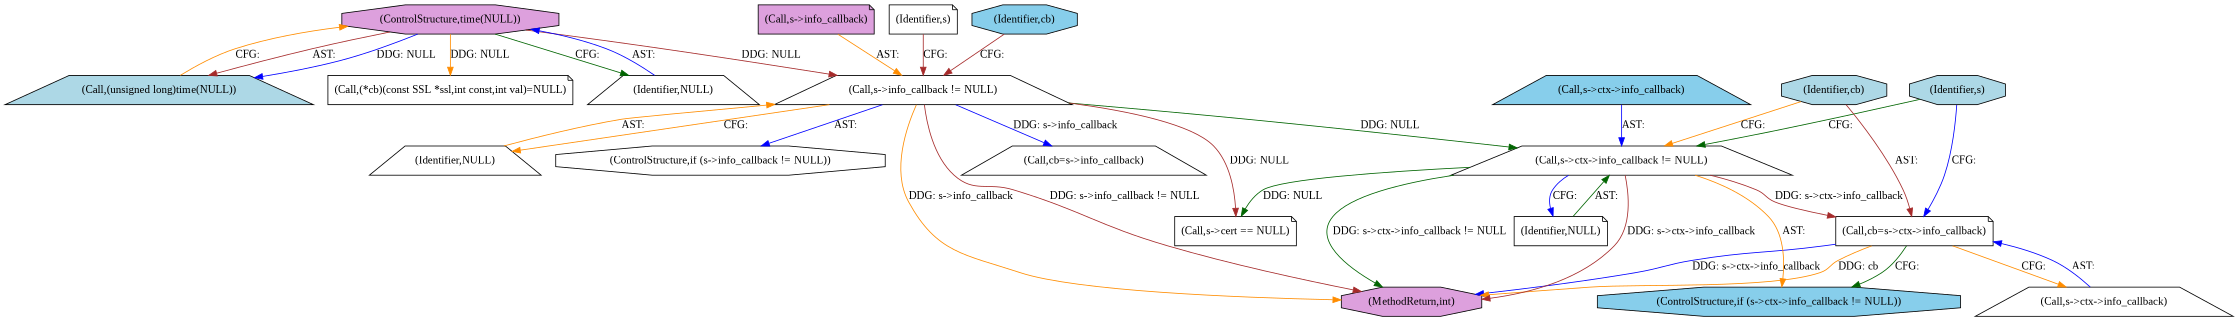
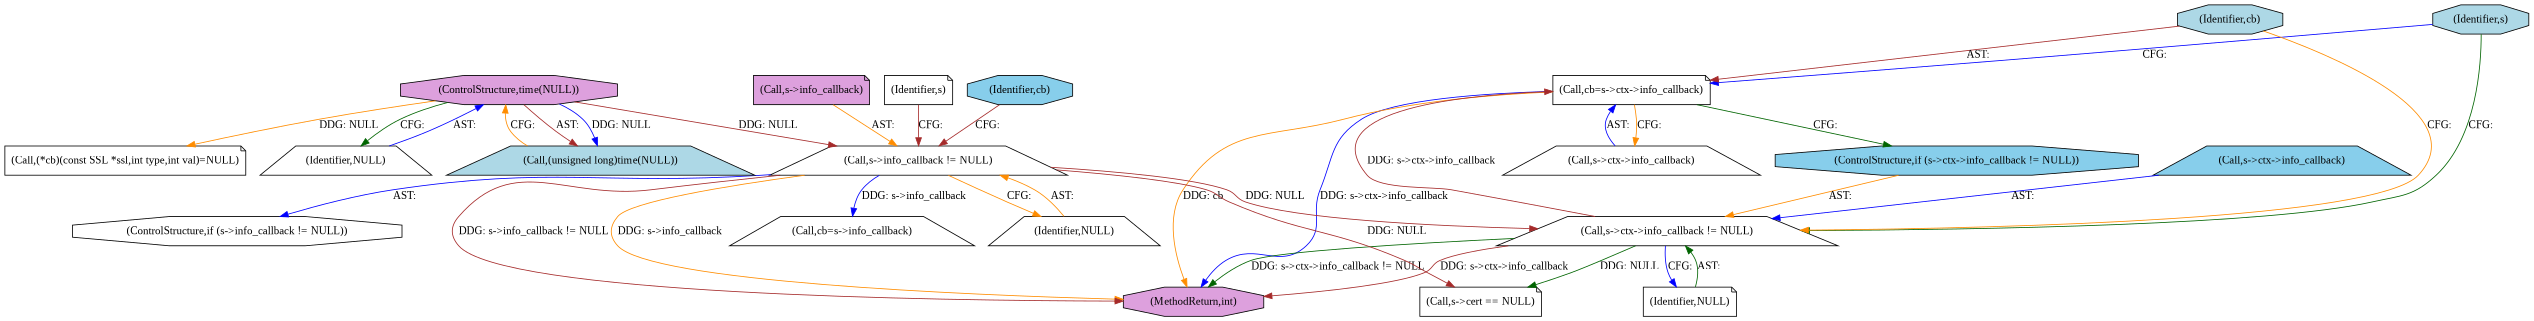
node "(Call,(*cb)(const SSL *ssl,int const,int val)=NULL)": label "(Call,(*cb)(const SSL *ssl,int const,int val)=NULL)" -> "(Call,(*cb)(const SSL *ssl,int type,int val)=NULL)"
edge "(Call,s->info_callback != NULL)" -> "(Call,s->ctx->info_callback != NULL)": color darkgreen -> brown
edge "(Call,s->ctx->info_callback != NULL)" -> "(ControlStructure,if (s->ctx->info_callback != NULL))": reversed
